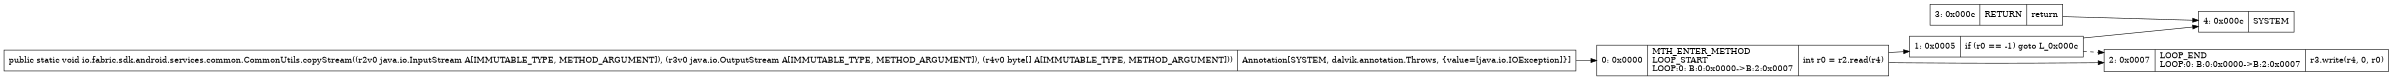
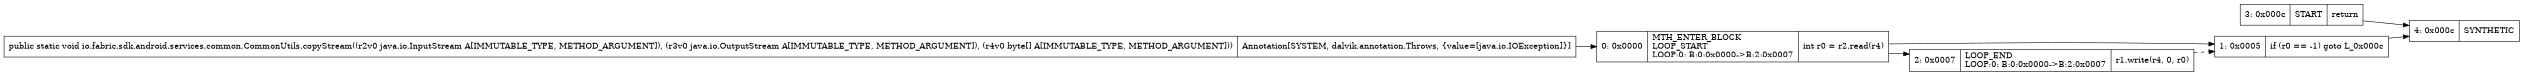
node "3: 0x000c": text "RETURN" -> "START"
node "4: 0x000c": text "SYSTEM" -> "SYNTHETIC"
node "0: 0x0000": text "MTH_ENTER_METHOD" -> "MTH_ENTER_BLOCK"
edge "1: 0x0005" -> "2: 0x0007": reversed
node "2: 0x0007": text "r3.write(r4, 0, r0)" -> "r1.write(r4, 0, r0)"
